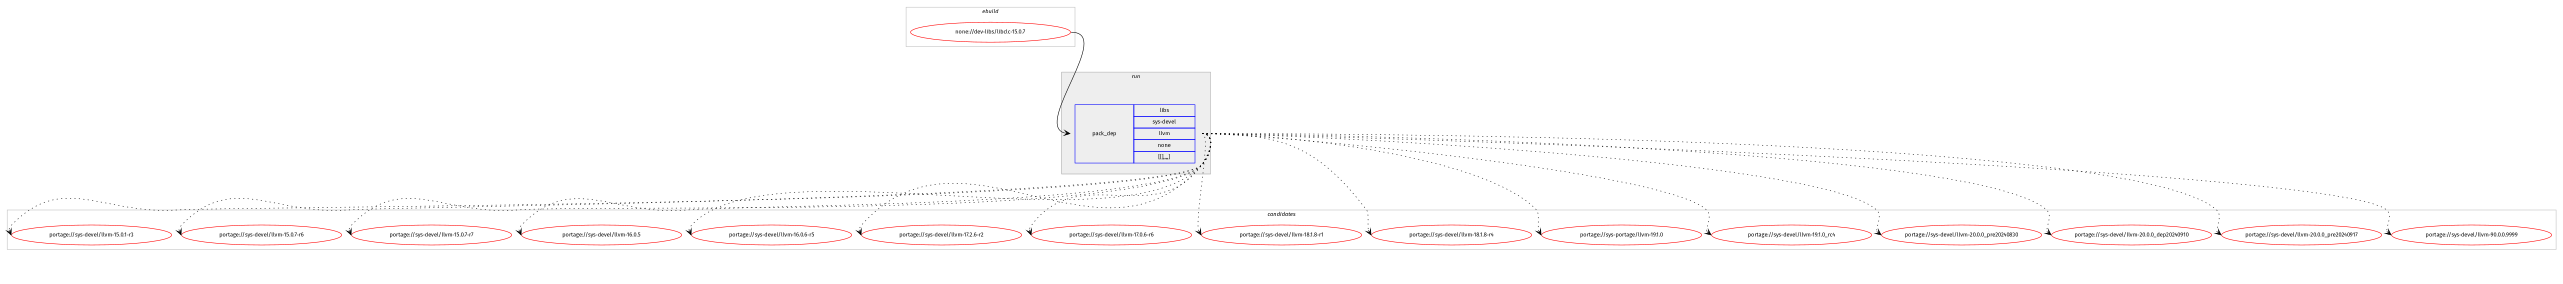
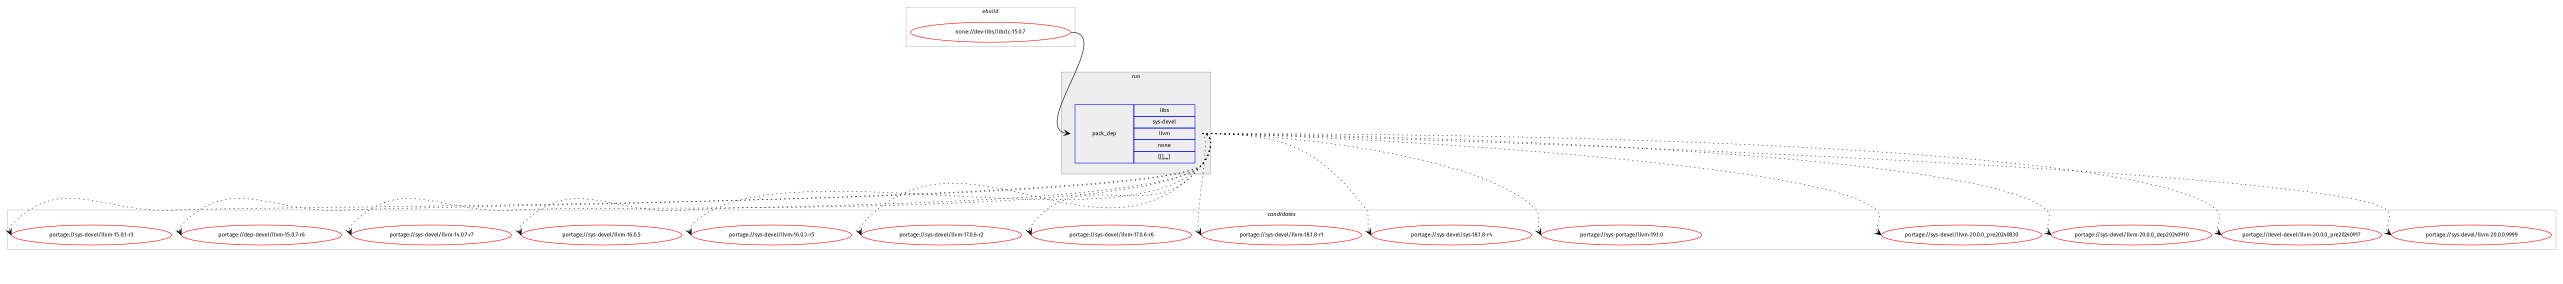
node "portage://sys-devel/llvm-15.0.7-r6": label "portage://sys-devel/llvm-15.0.7-r6" -> "portage://dep-devel/llvm-15.0.7-r6"
node "portage://sys-devel/llvm-15.0.7-r7": label "portage://sys-devel/llvm-15.0.7-r7" -> "portage://sys-devel/llvm-14.0.7-r7"
node "portage://sys-devel/llvm-16.0.6-r5": label "portage://sys-devel/llvm-16.0.6-r5" -> "portage://sys-devel/llvm-16.0.3-r5"
node "portage://sys-devel/llvm-17.2.6-r2": label "portage://sys-devel/llvm-17.2.6-r2" -> "portage://sys-devel/llvm-17.0.6-r2"
node "portage://sys-devel/llvm-18.1.8-r4": label "portage://sys-devel/llvm-18.1.8-r4" -> "portage://sys-devel/sys-18.1.8-r4"
node "portage://sys-devel/llvm-19.1.0_rc4": removed
node "portage://sys-devel/llvm-20.0.0_pre20240917": label "portage://sys-devel/llvm-20.0.0_pre20240917" -> "portage://devel-devel/llvm-20.0.0_pre20240917"
node "portage://sys-devel/llvm-90.0.0.9999": label "portage://sys-devel/llvm-90.0.0.9999" -> "portage://sys-devel/llvm-20.0.0.9999"
